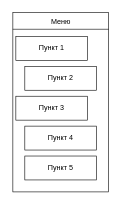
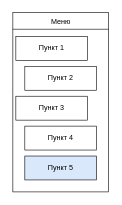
node "Пункт 5": fillcolor #ffffff -> #dae8fc
